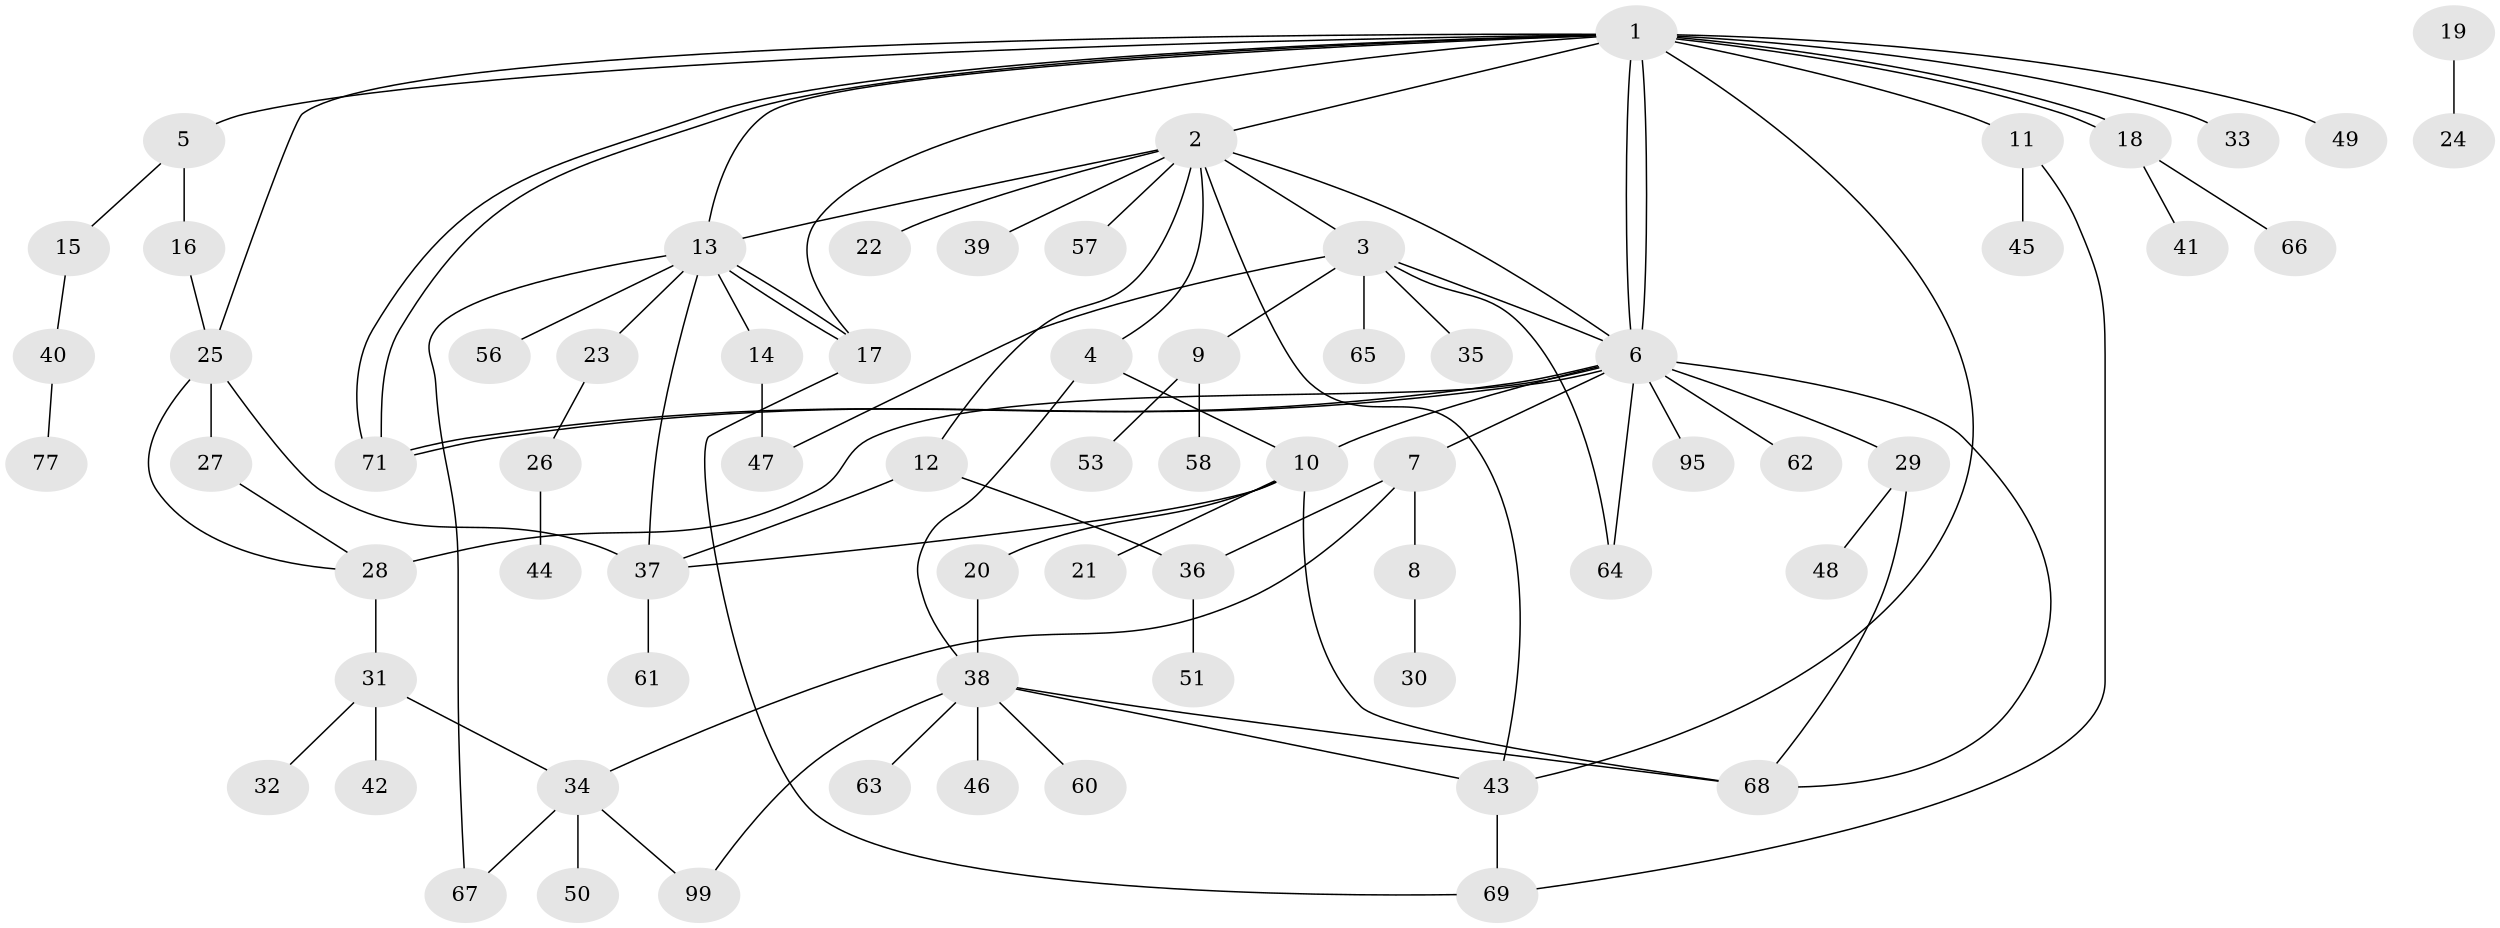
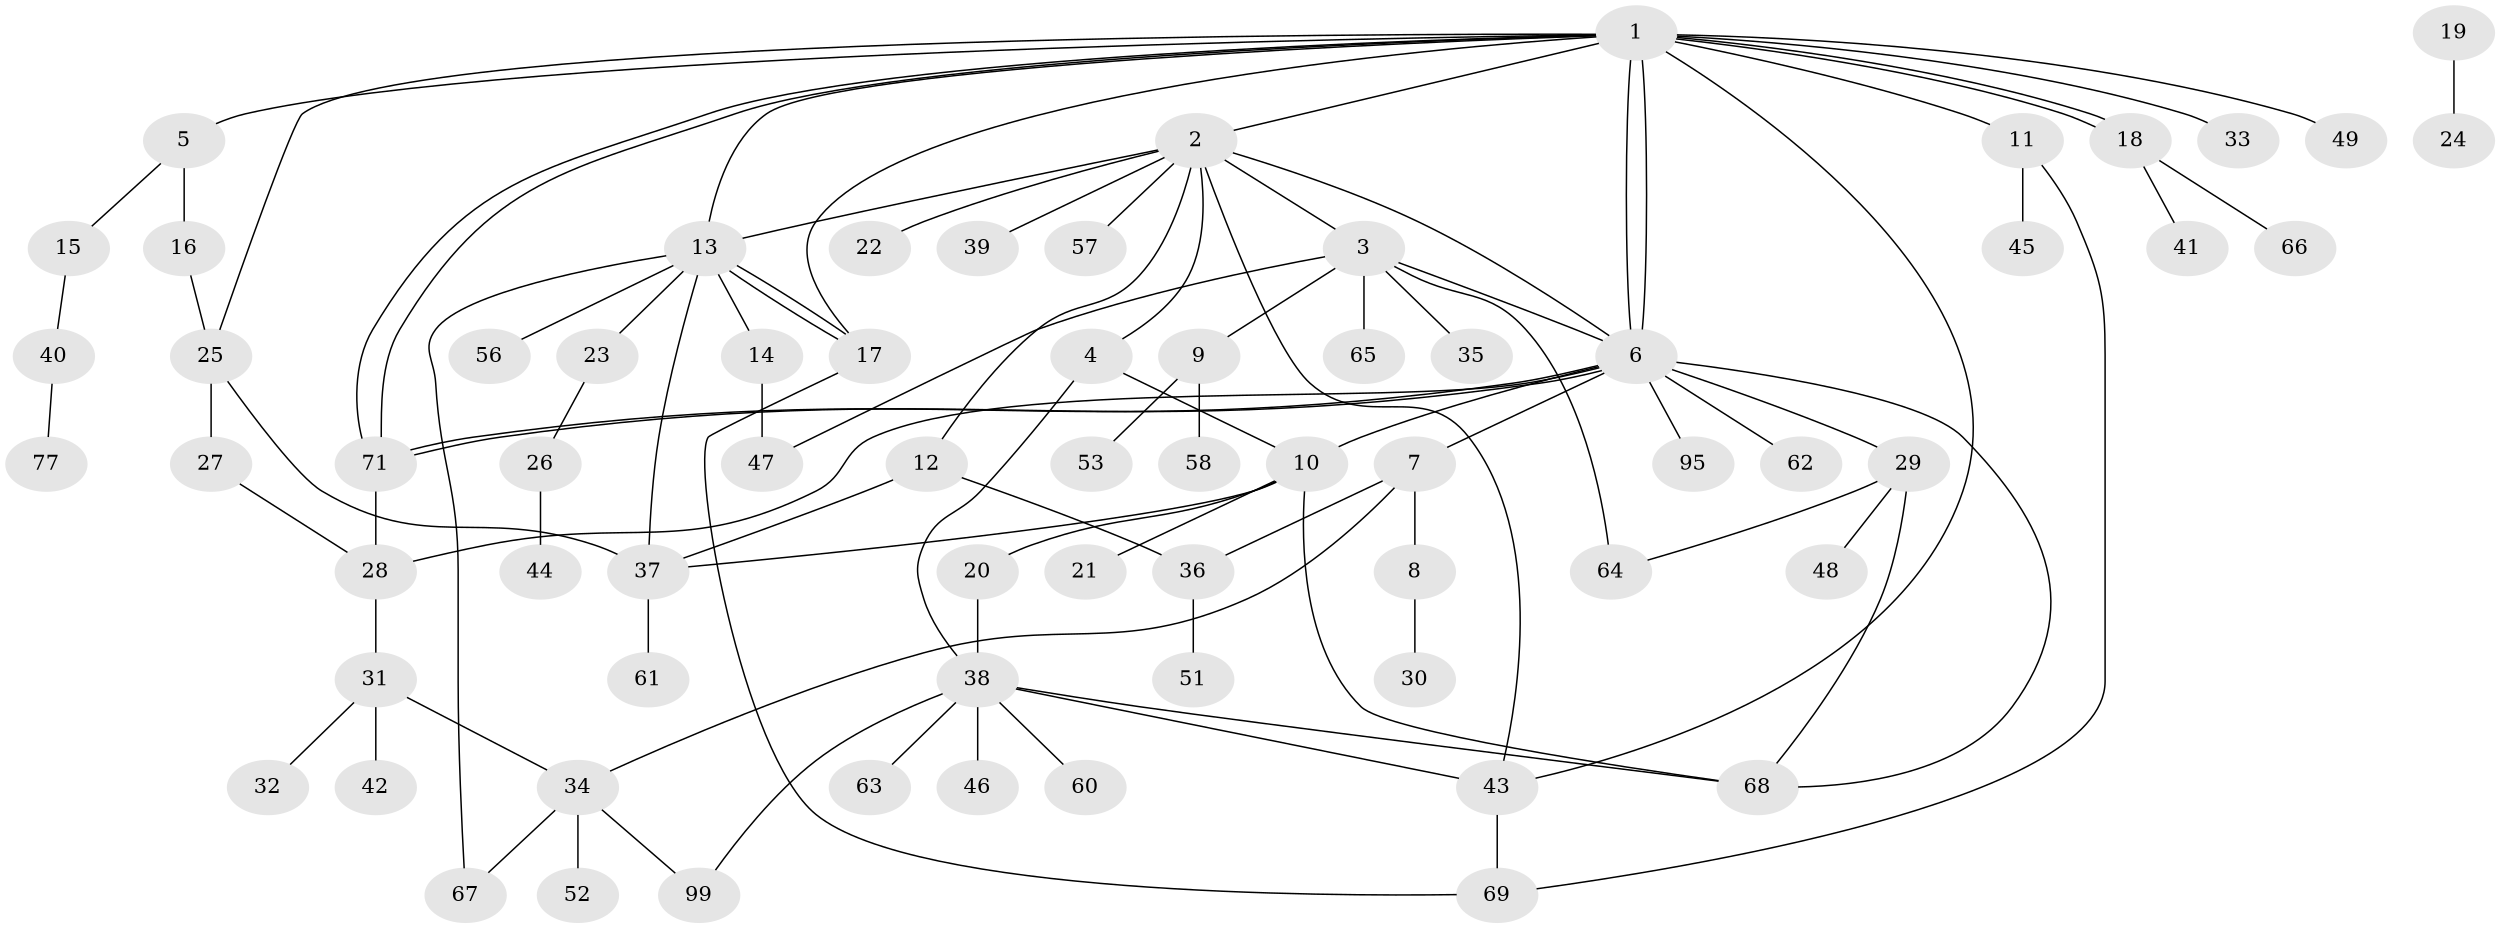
edge "6" -- "64": now "29" -- "64"
edge "25" -- "28": now "71" -- "28"
node "50": label "50" -> "52"
